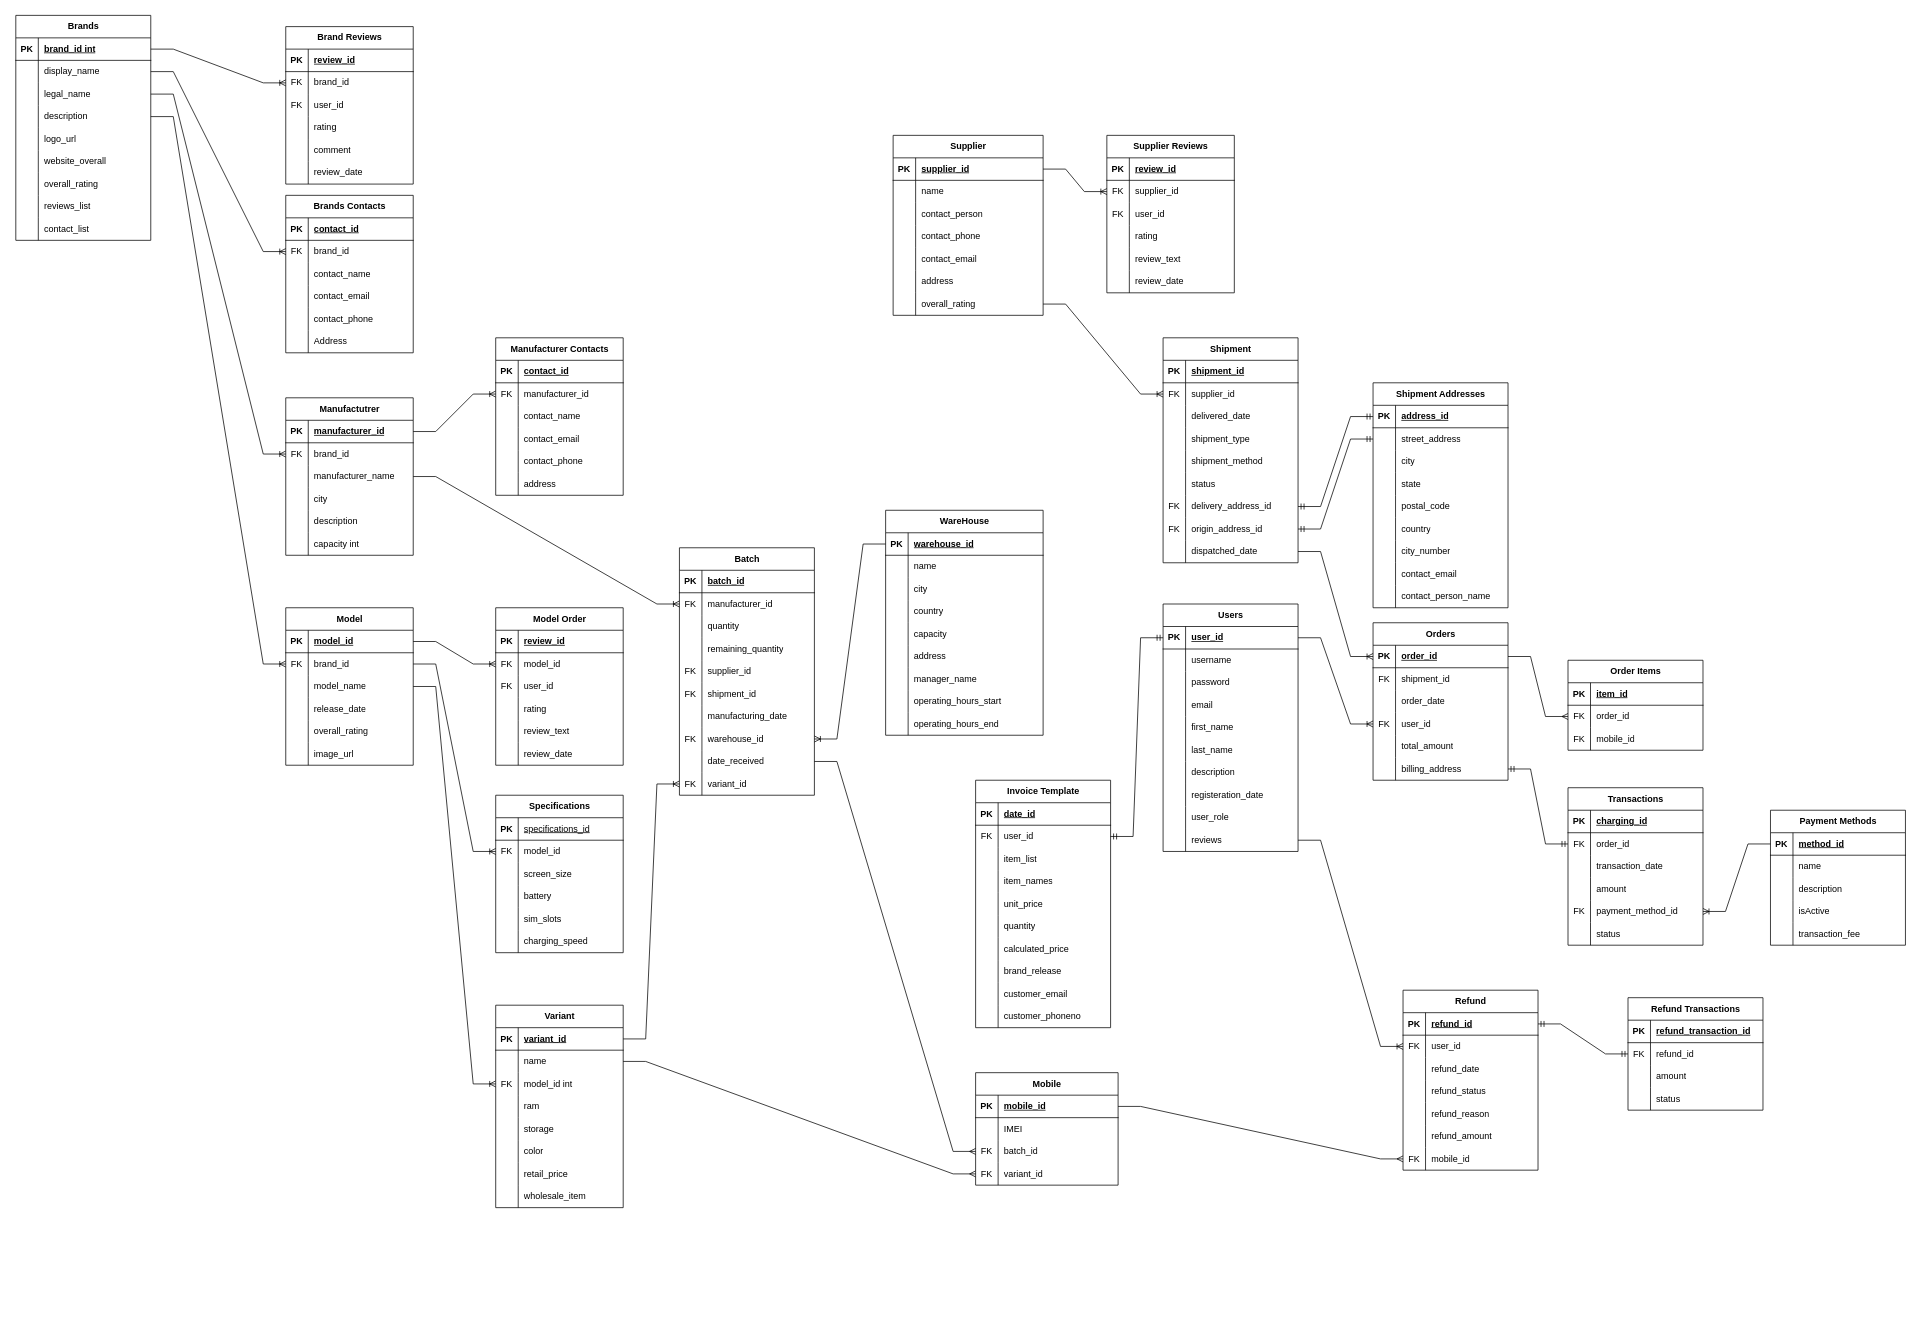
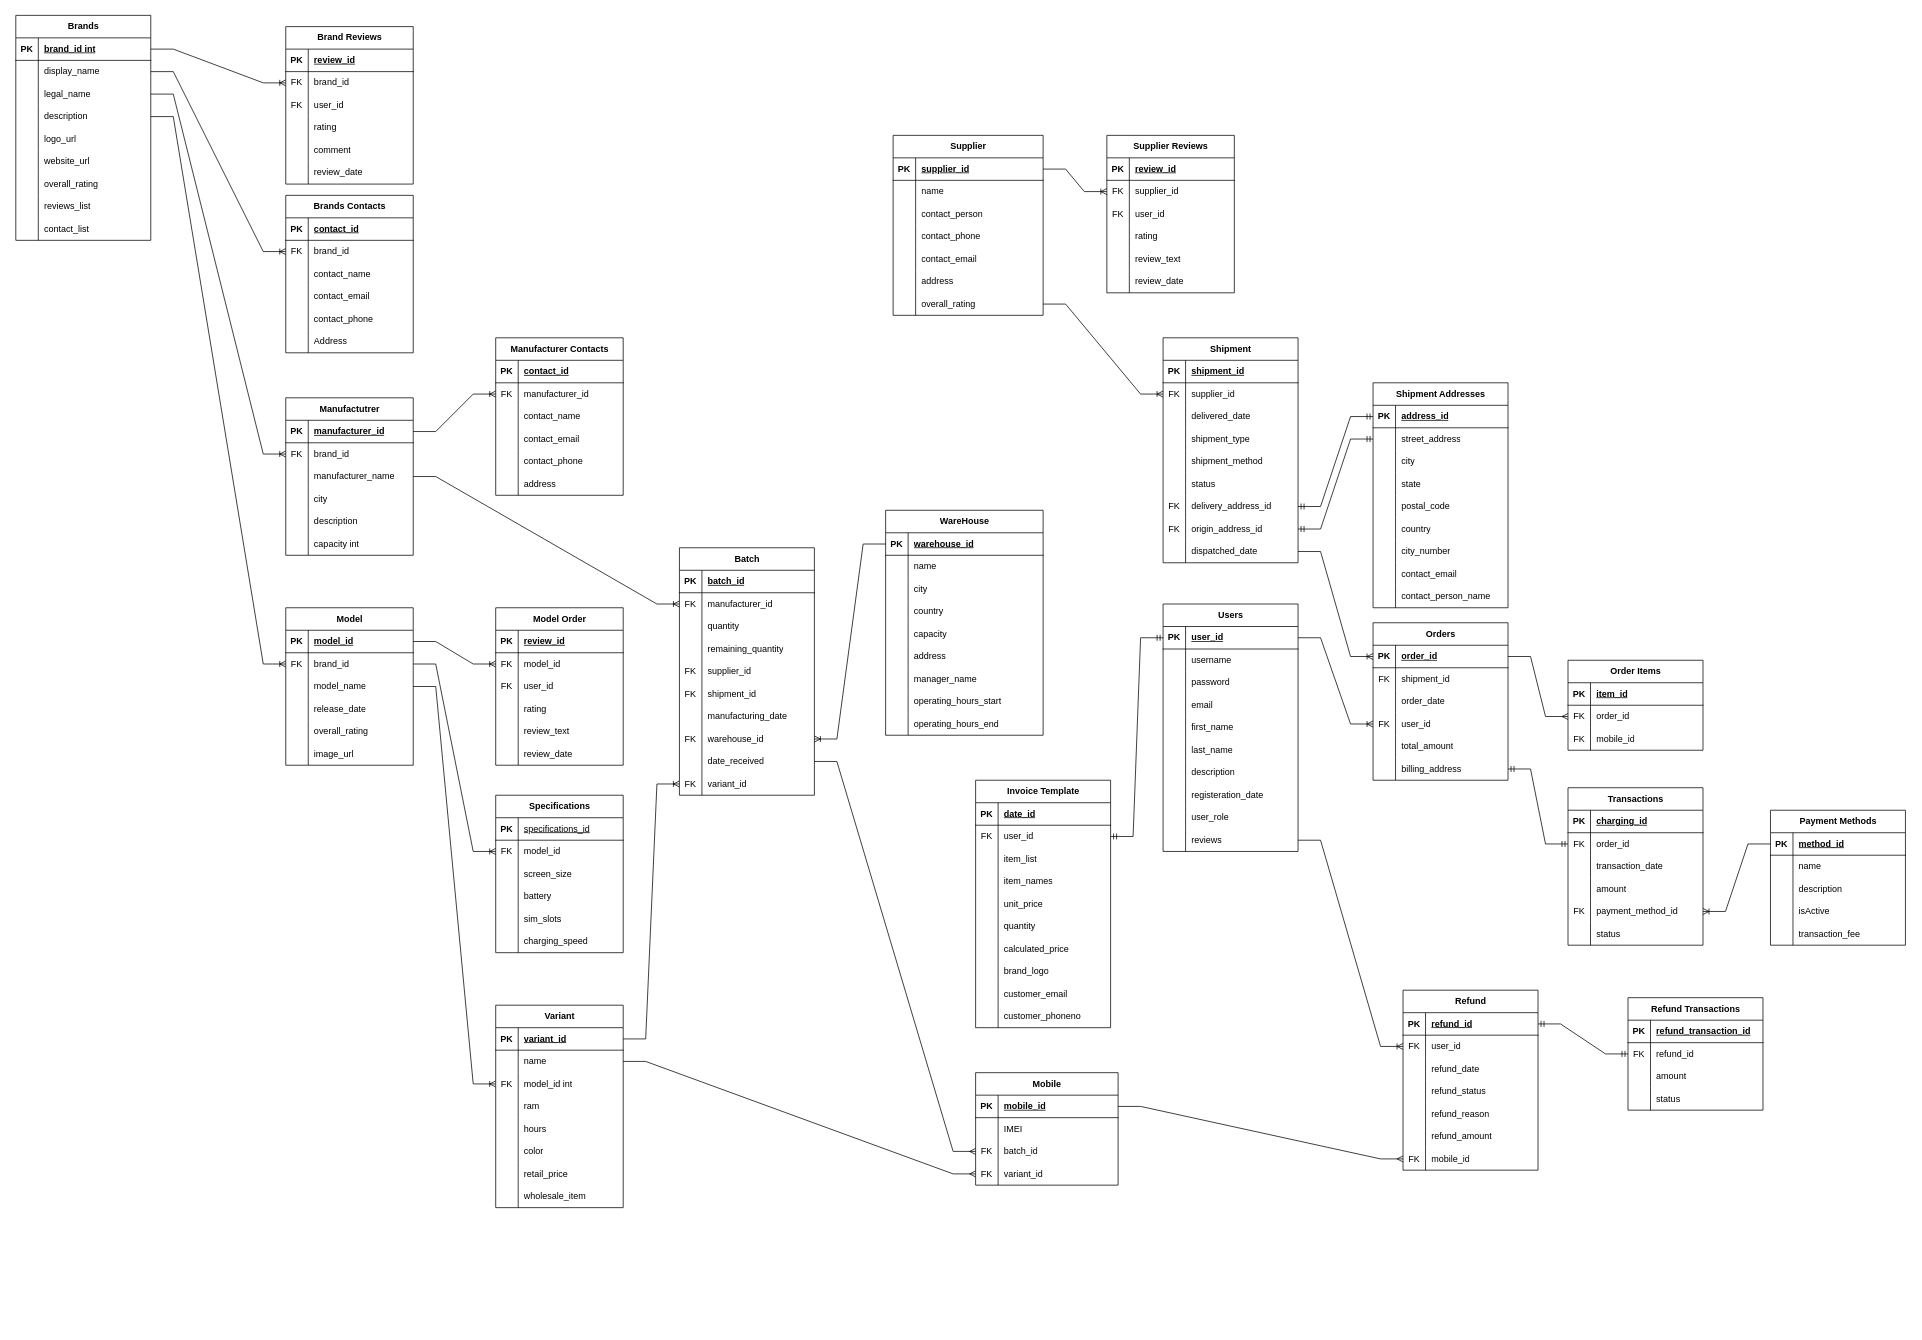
node "website_overall": label "website_overall" -> "website_url"
node "brand_release": label "brand_release" -> "brand_logo"
node "storage": label "storage" -> "hours"
